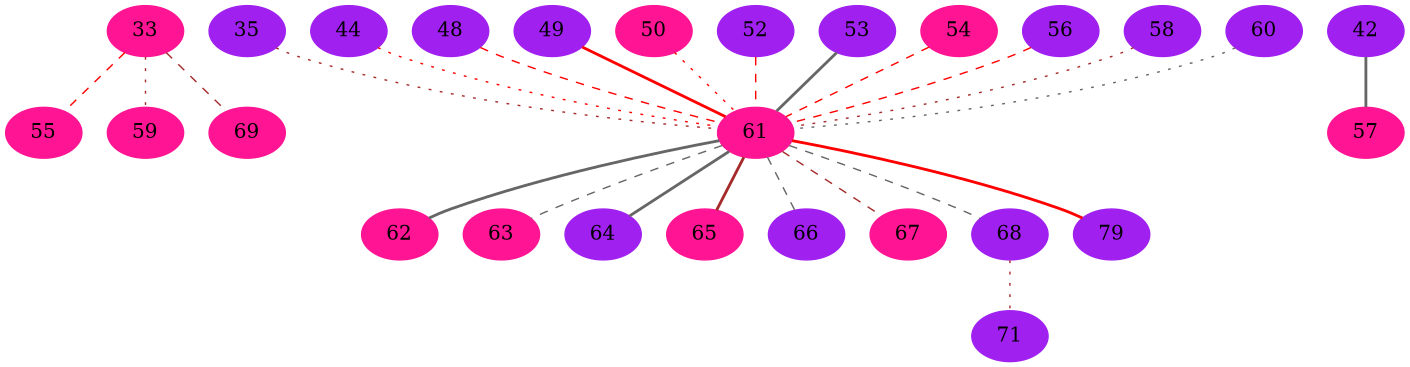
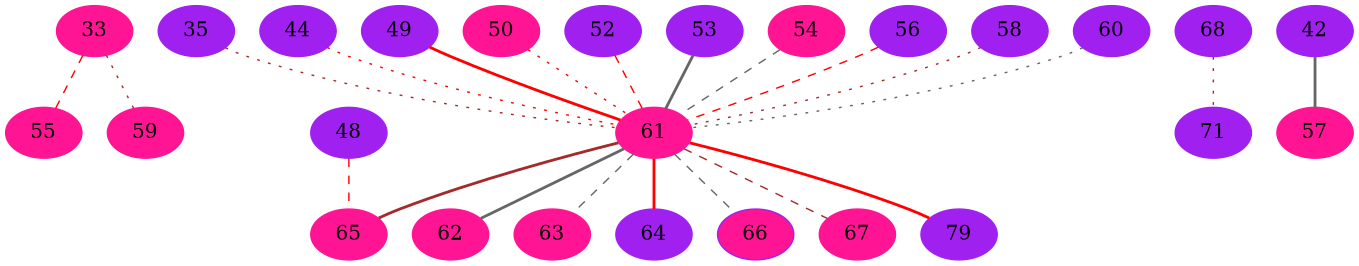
edge "54" -- "61": color red -> gray40
edge "48" -- "61": now "48" -- "65"
node "69": removed
edge "61" -- "68": removed
edge "61" -- "64": color gray40 -> red
node "66": fillcolor purple -> deeppink
